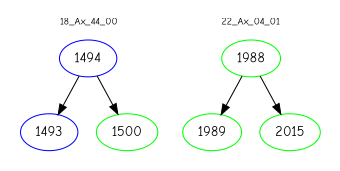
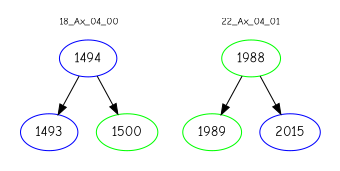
cluster "18_Ax_44_00": label "18_Ax_44_00" -> "18_Ax_04_00"
node "2015": color green -> blue
